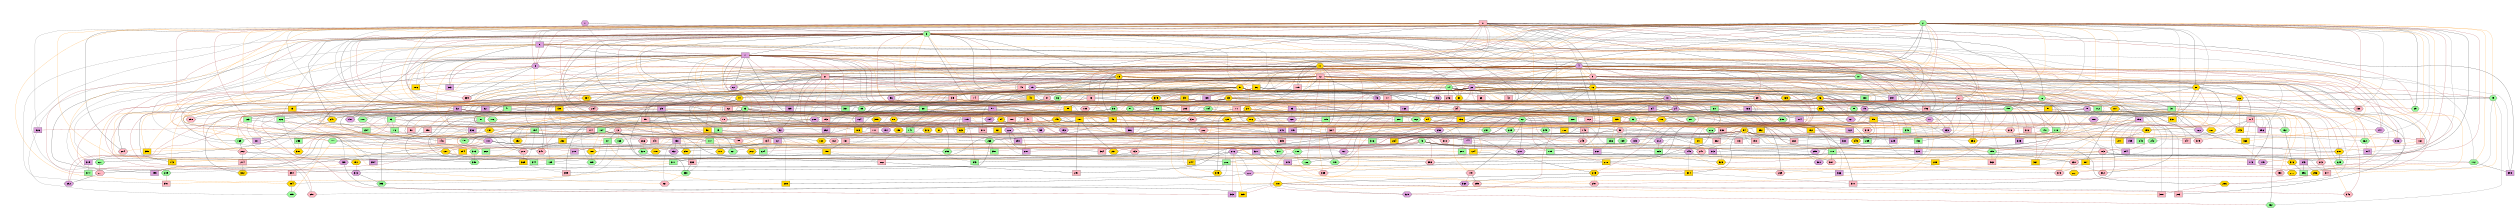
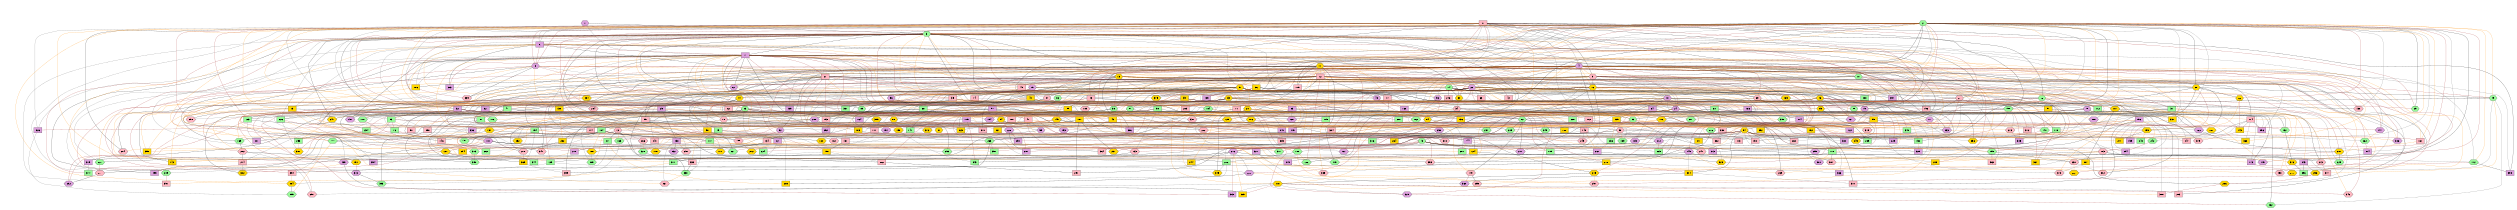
edge "2" -- "150": added
node "251": fillcolor gold -> lightpink
